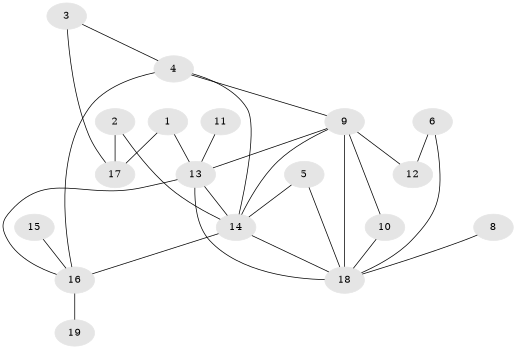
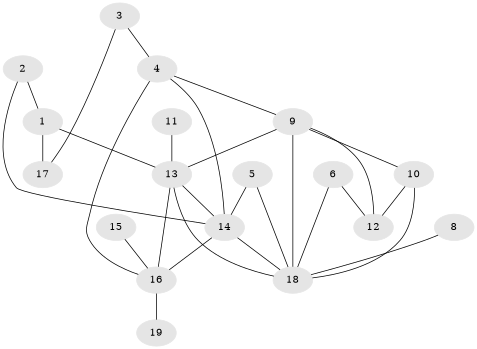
edge "2" -- "17": now "2" -- "1"
edge "9" -- "14": removed
edge "10" -- "12": added
